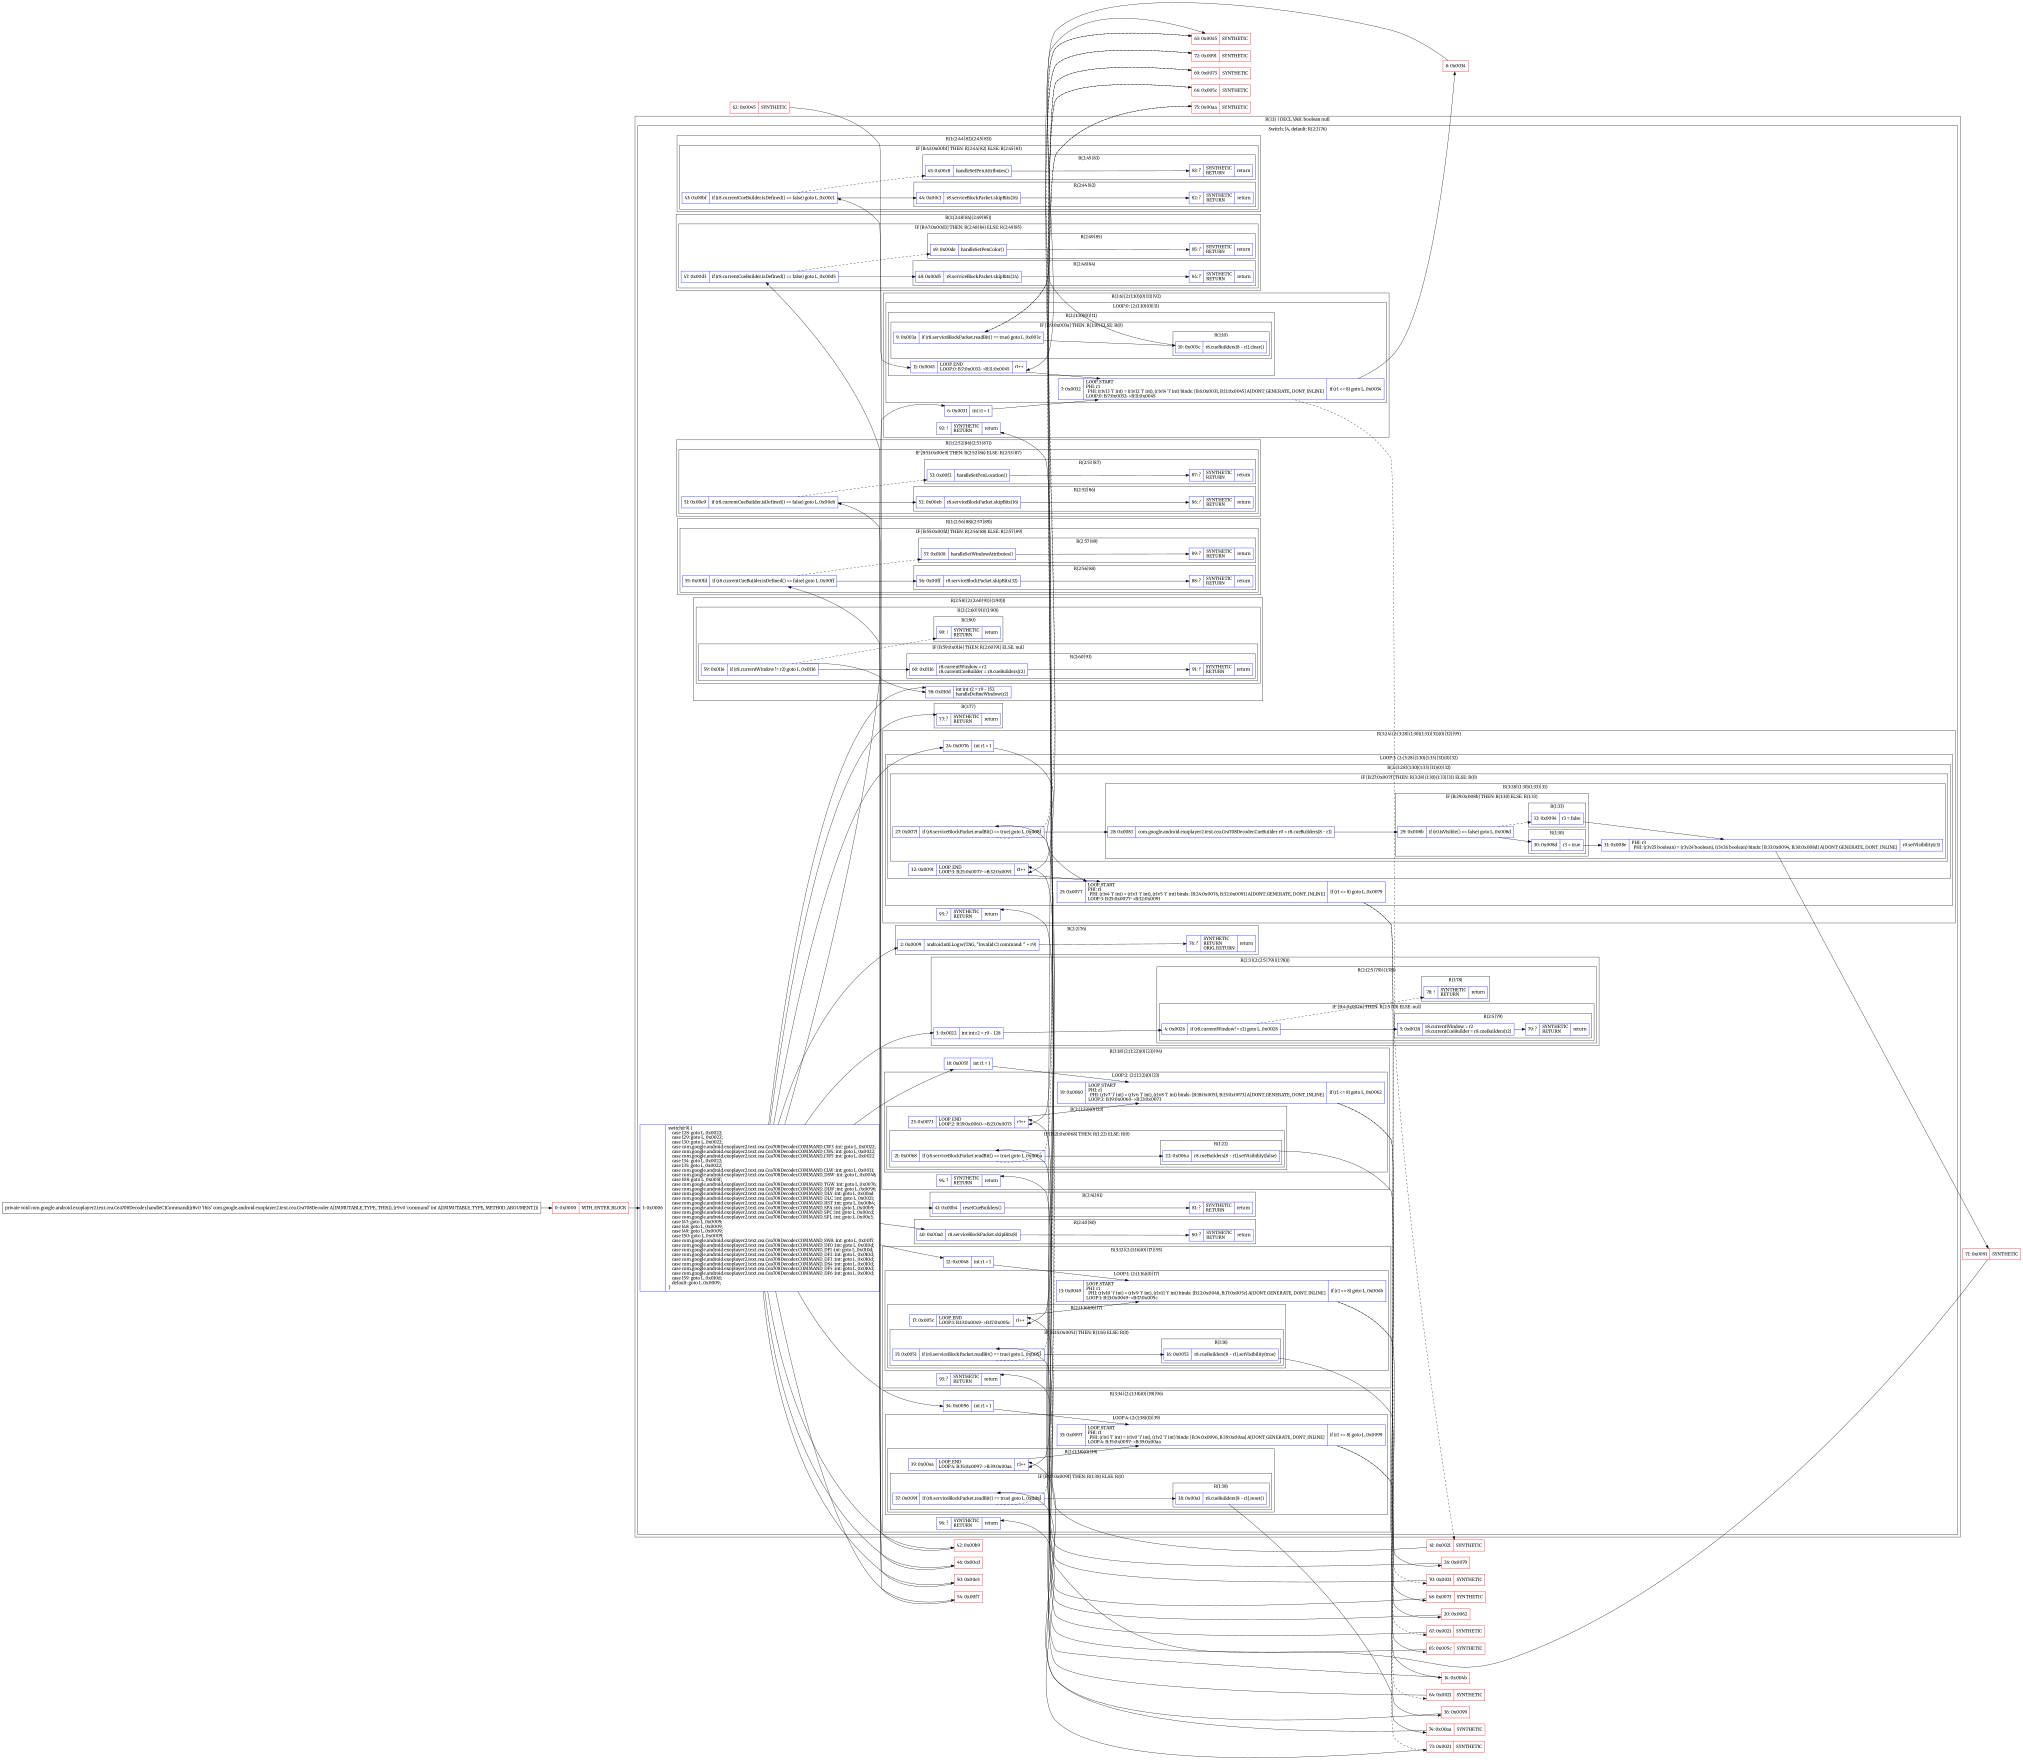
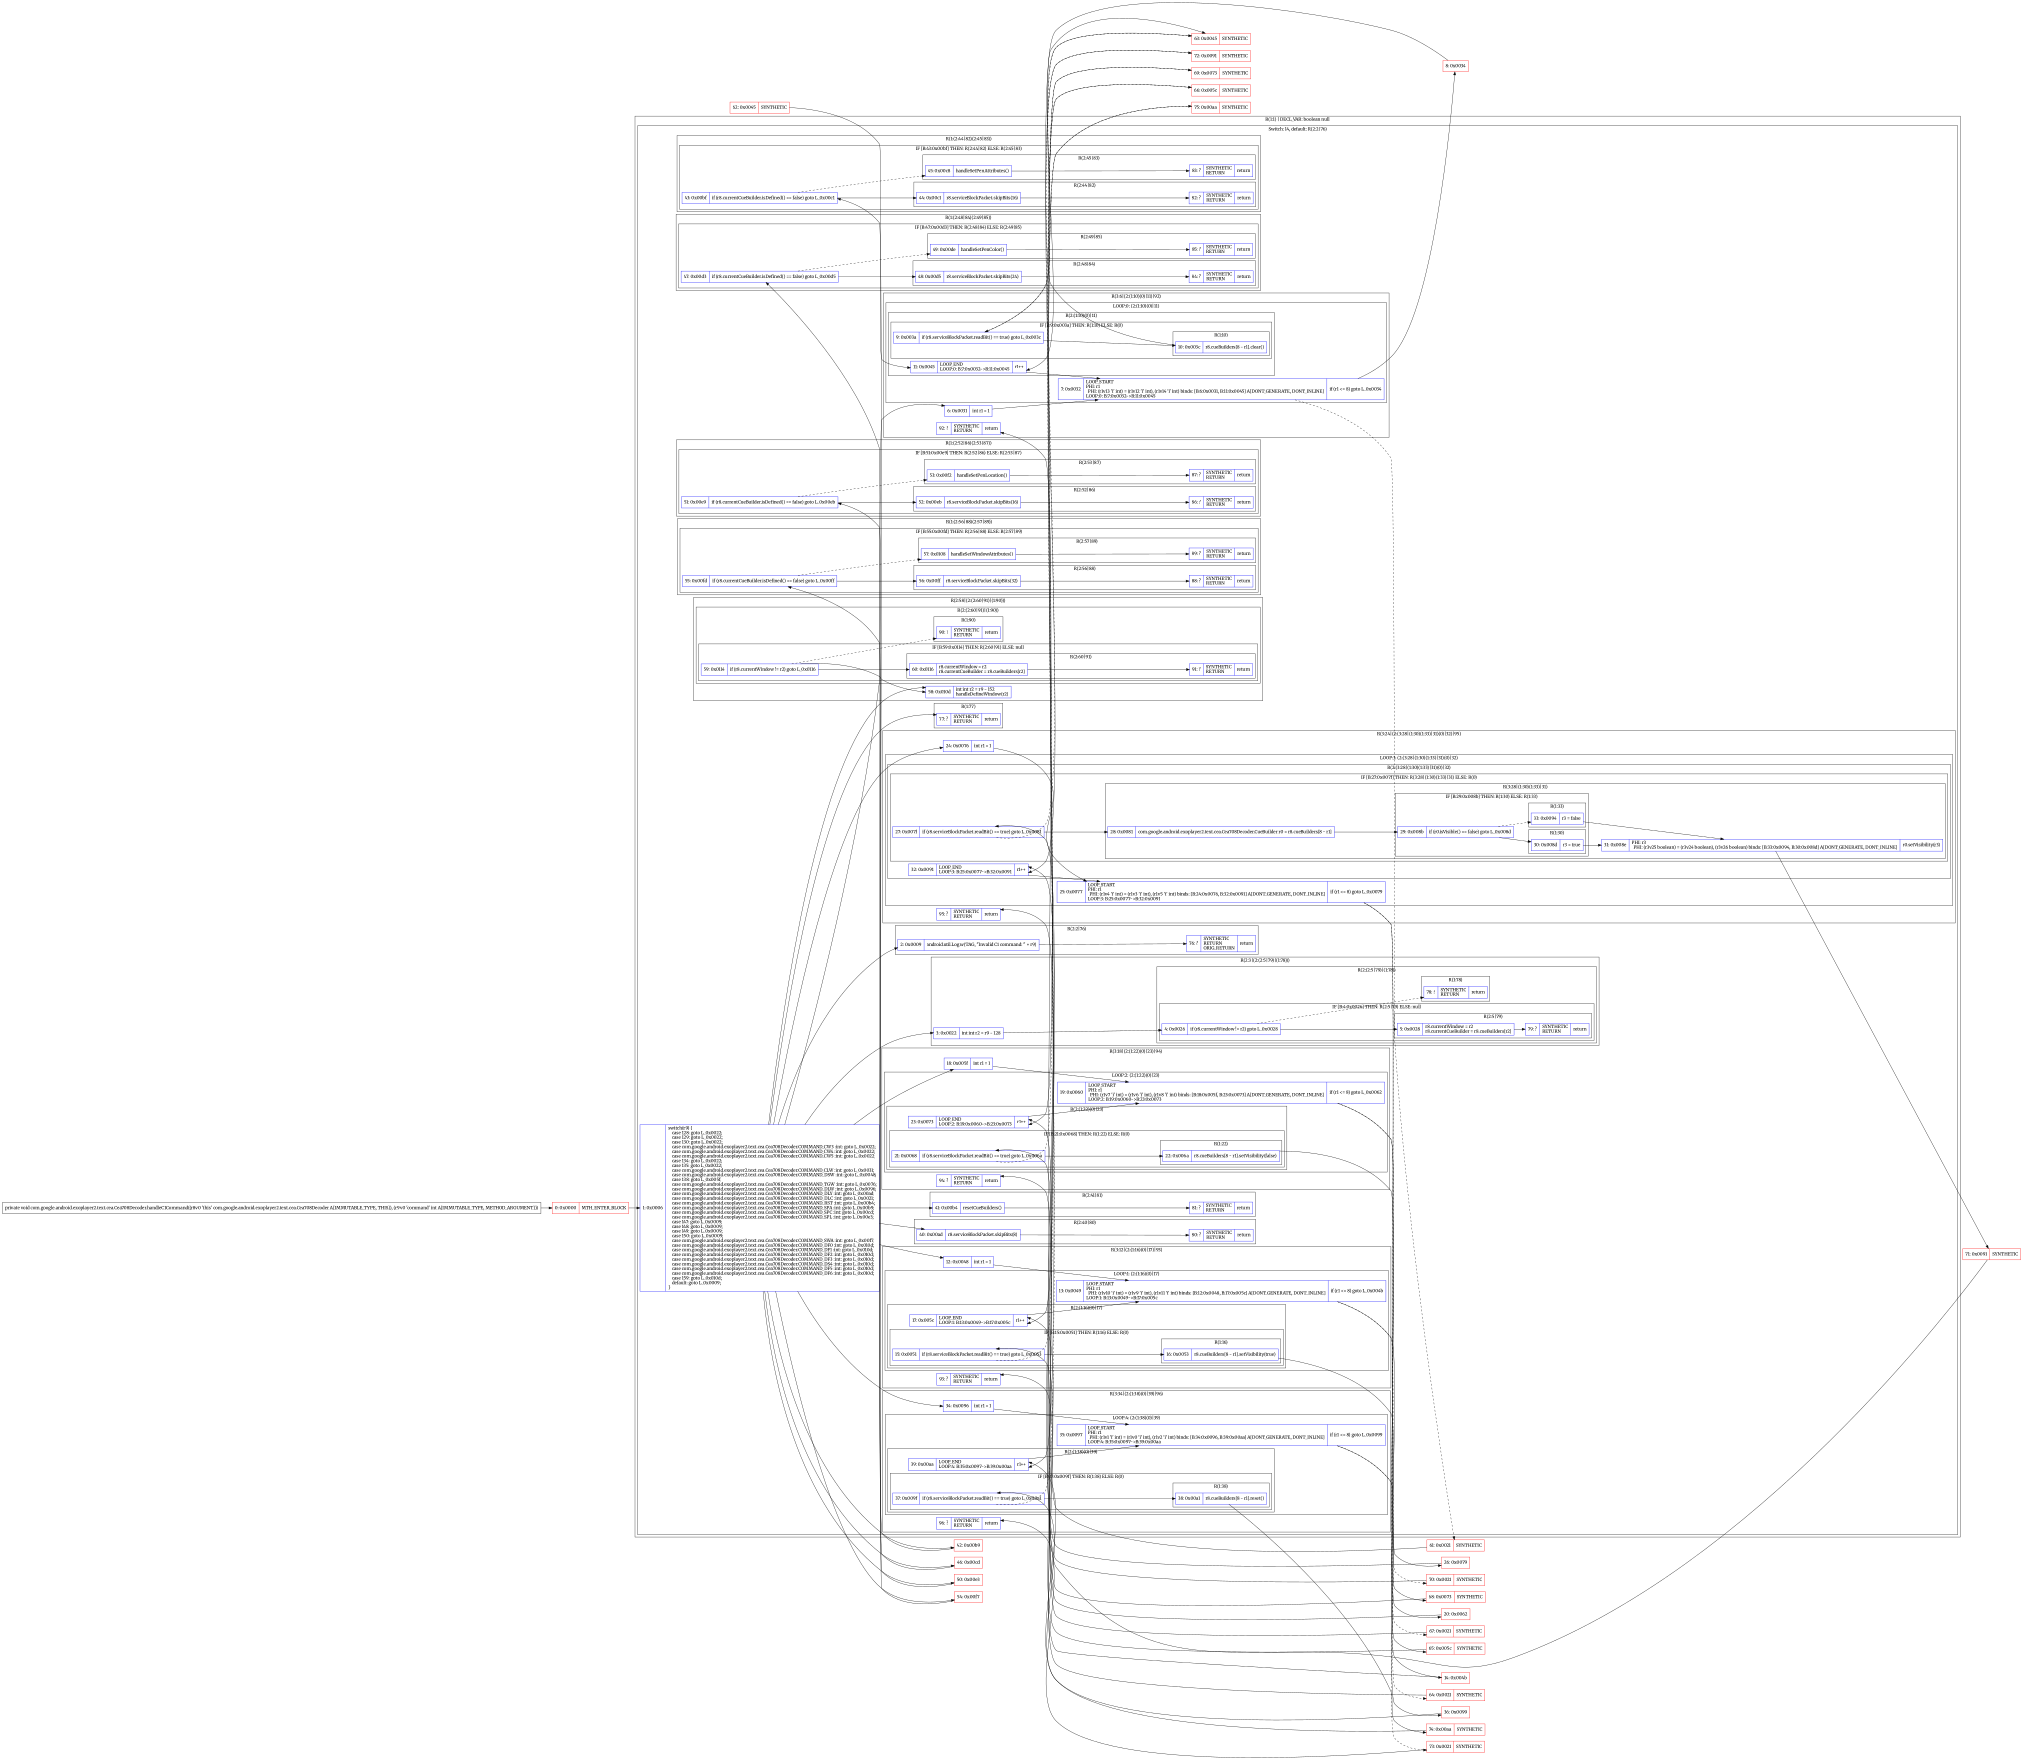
node "1: 0x0006": text "case 108: goto L_0x005f;" -> "case 138: goto L_0x005f;"
